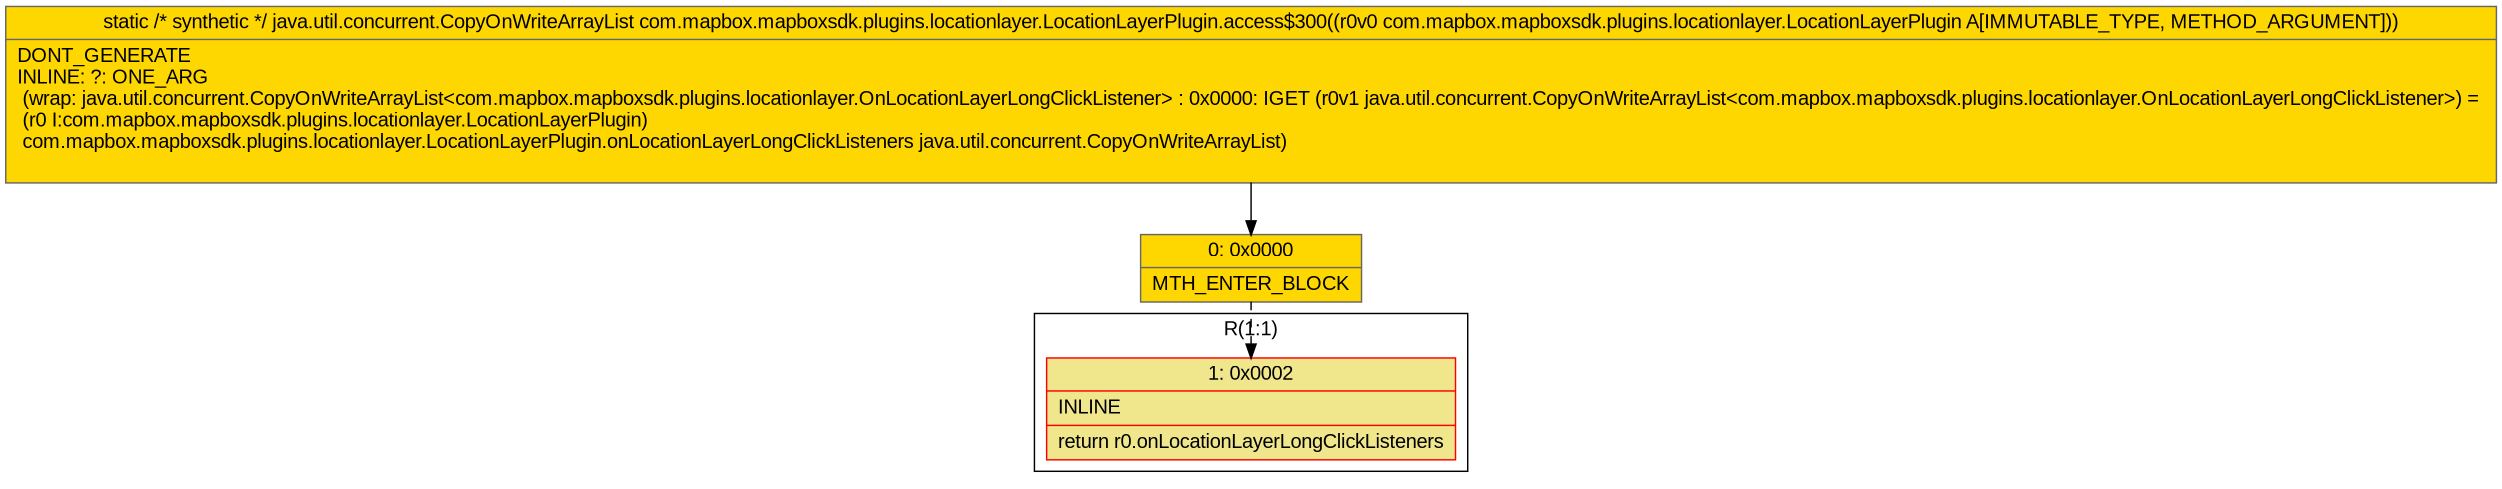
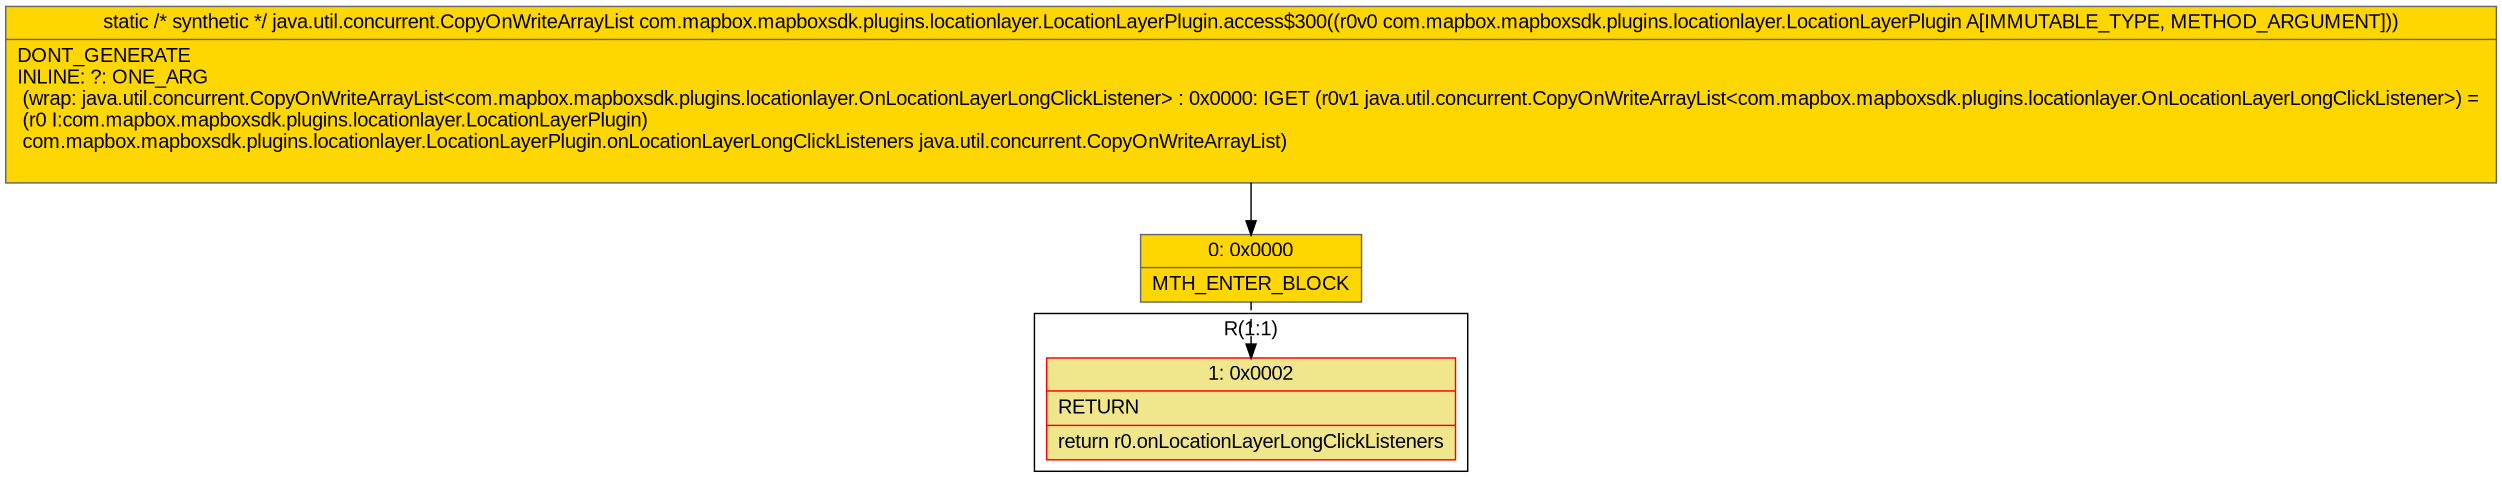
node "1: 0x0002": text "INLINE" -> "RETURN"
